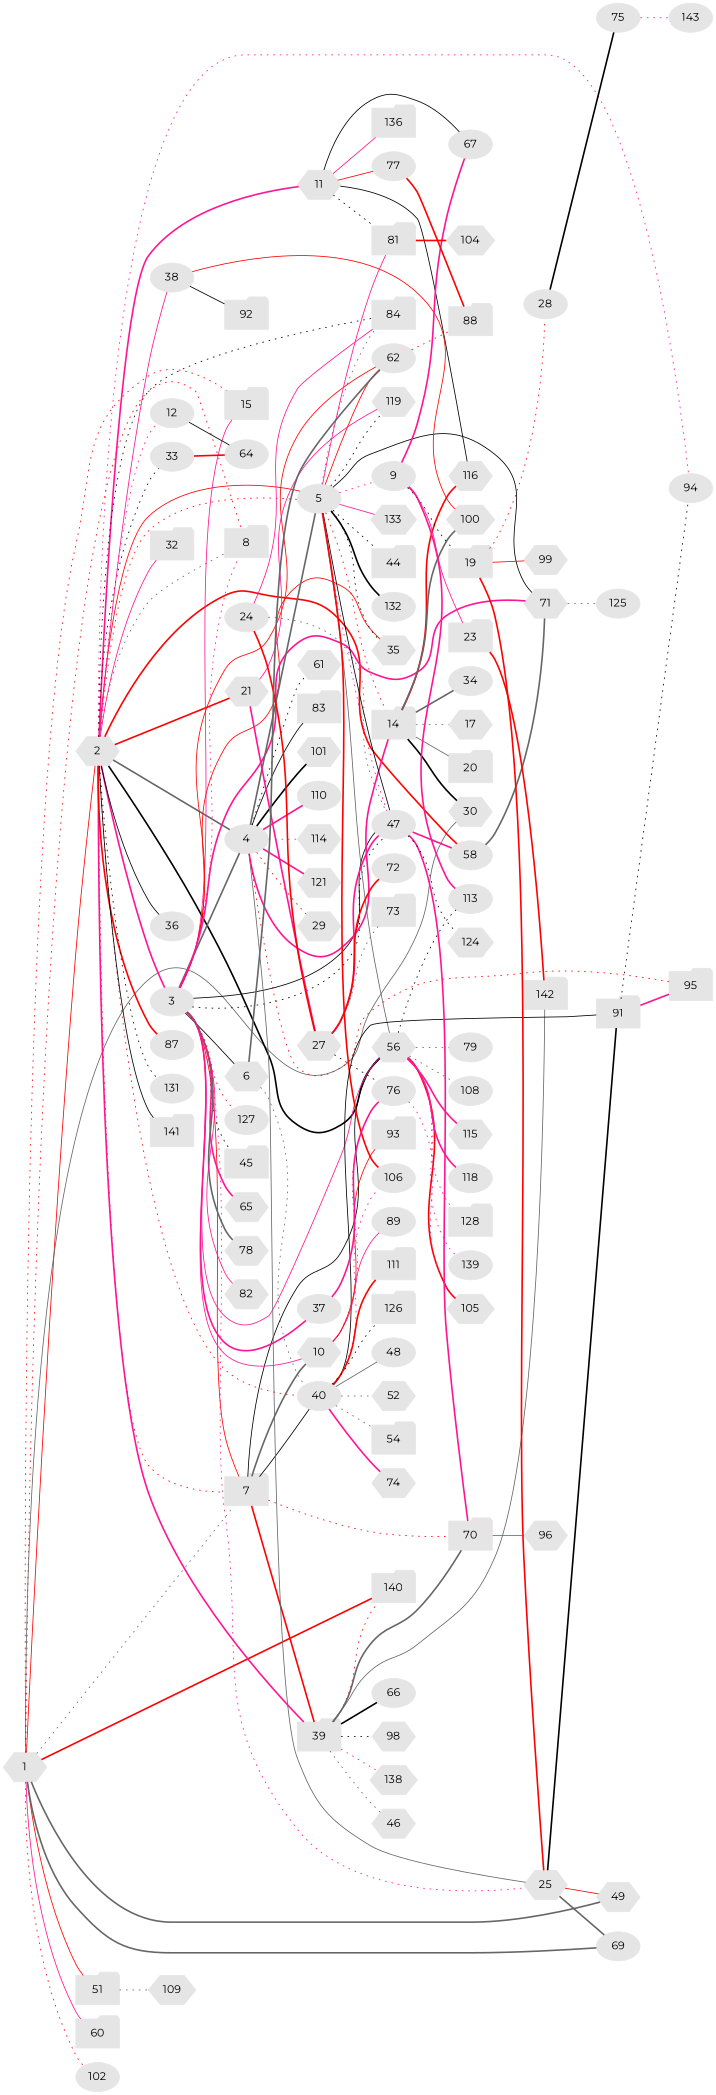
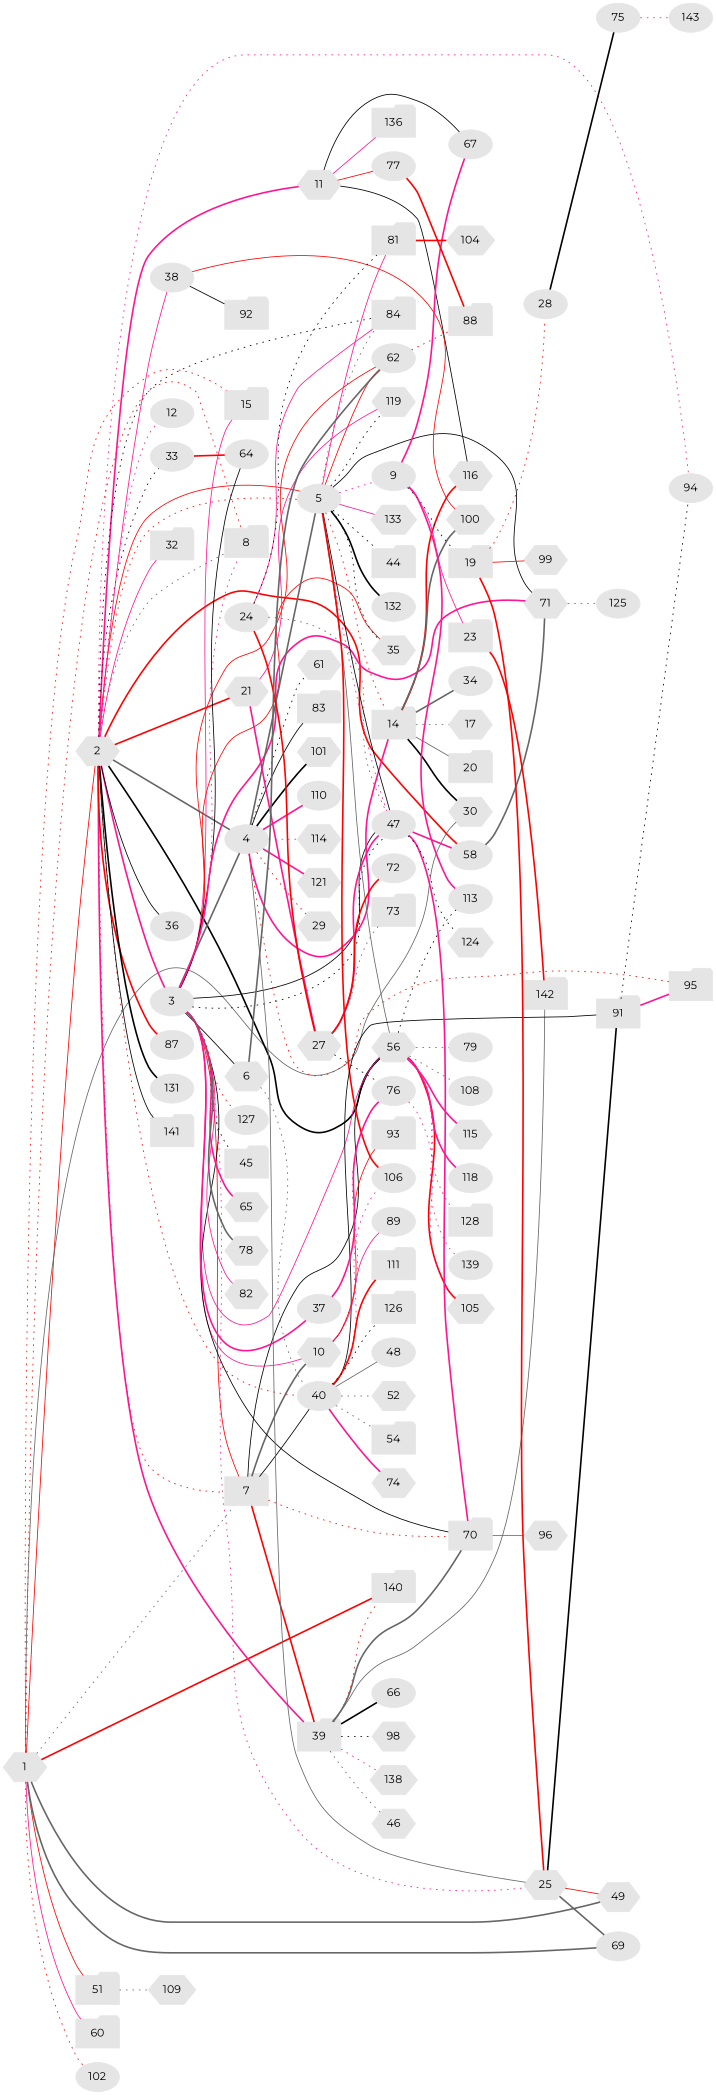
edge "11" -- "81": now "24" -- "81"
edge "12" -- "64": now "3" -- "64"
edge "2" -- "131": style dotted -> bold
edge "3" -- "70": added
